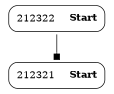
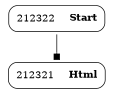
node "212321": text "Start" -> "Html"
